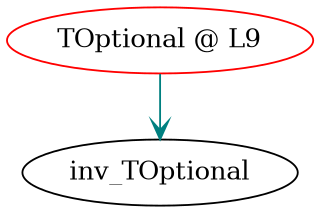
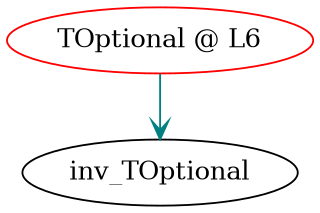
node "TOptional @ L9": label "TOptional @ L9" -> "TOptional @ L6"
